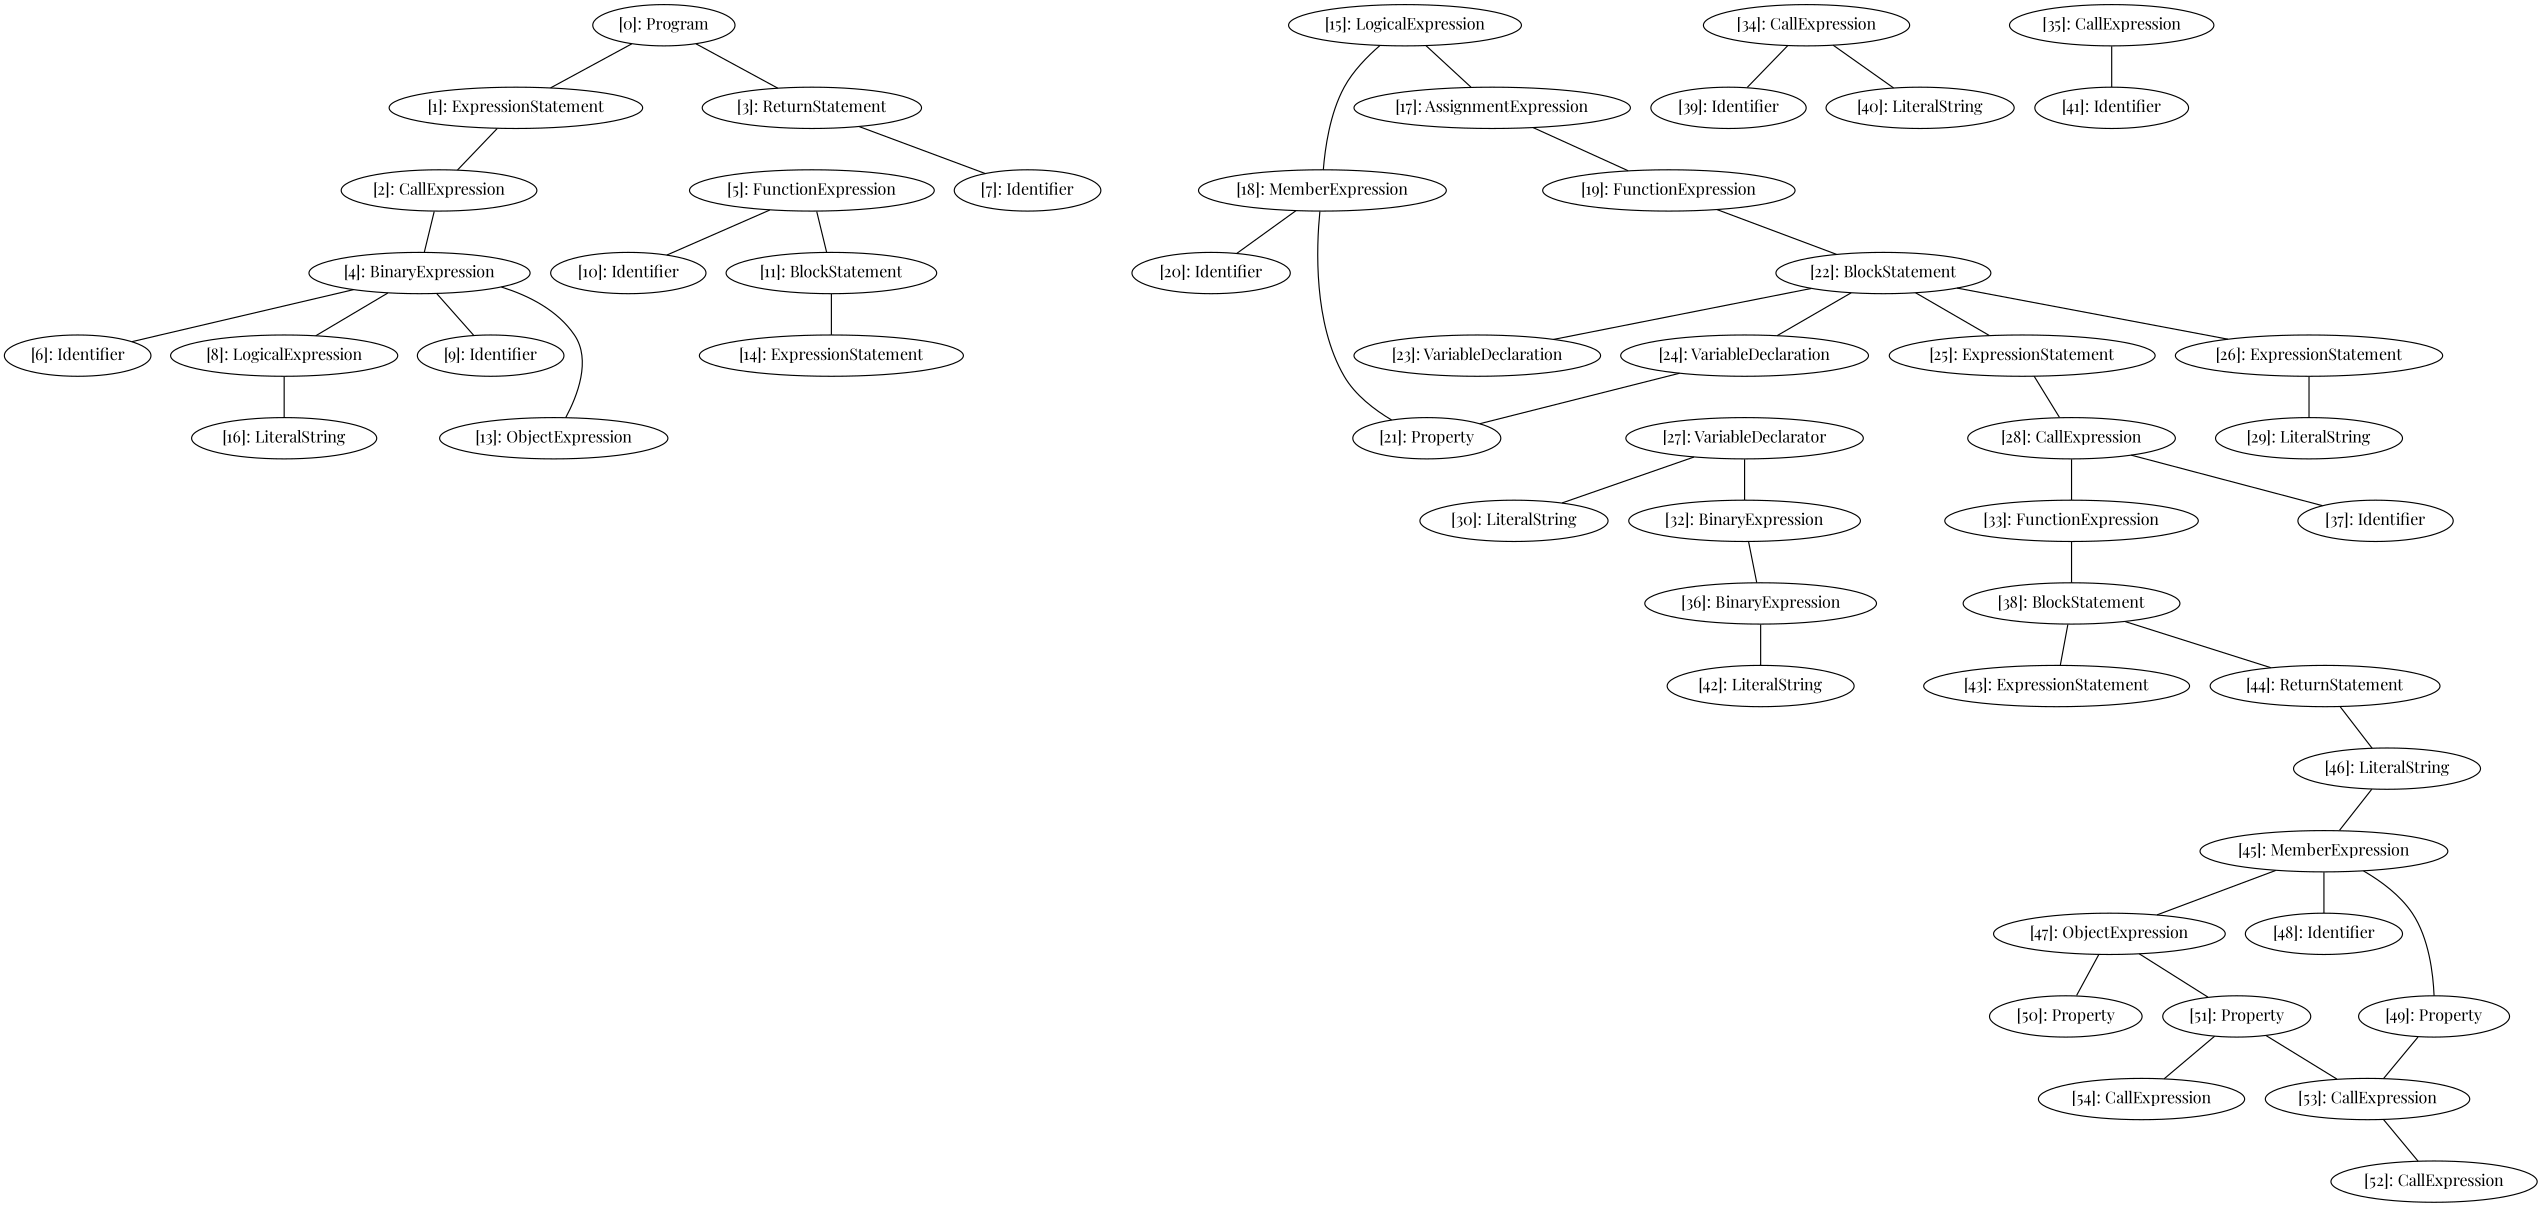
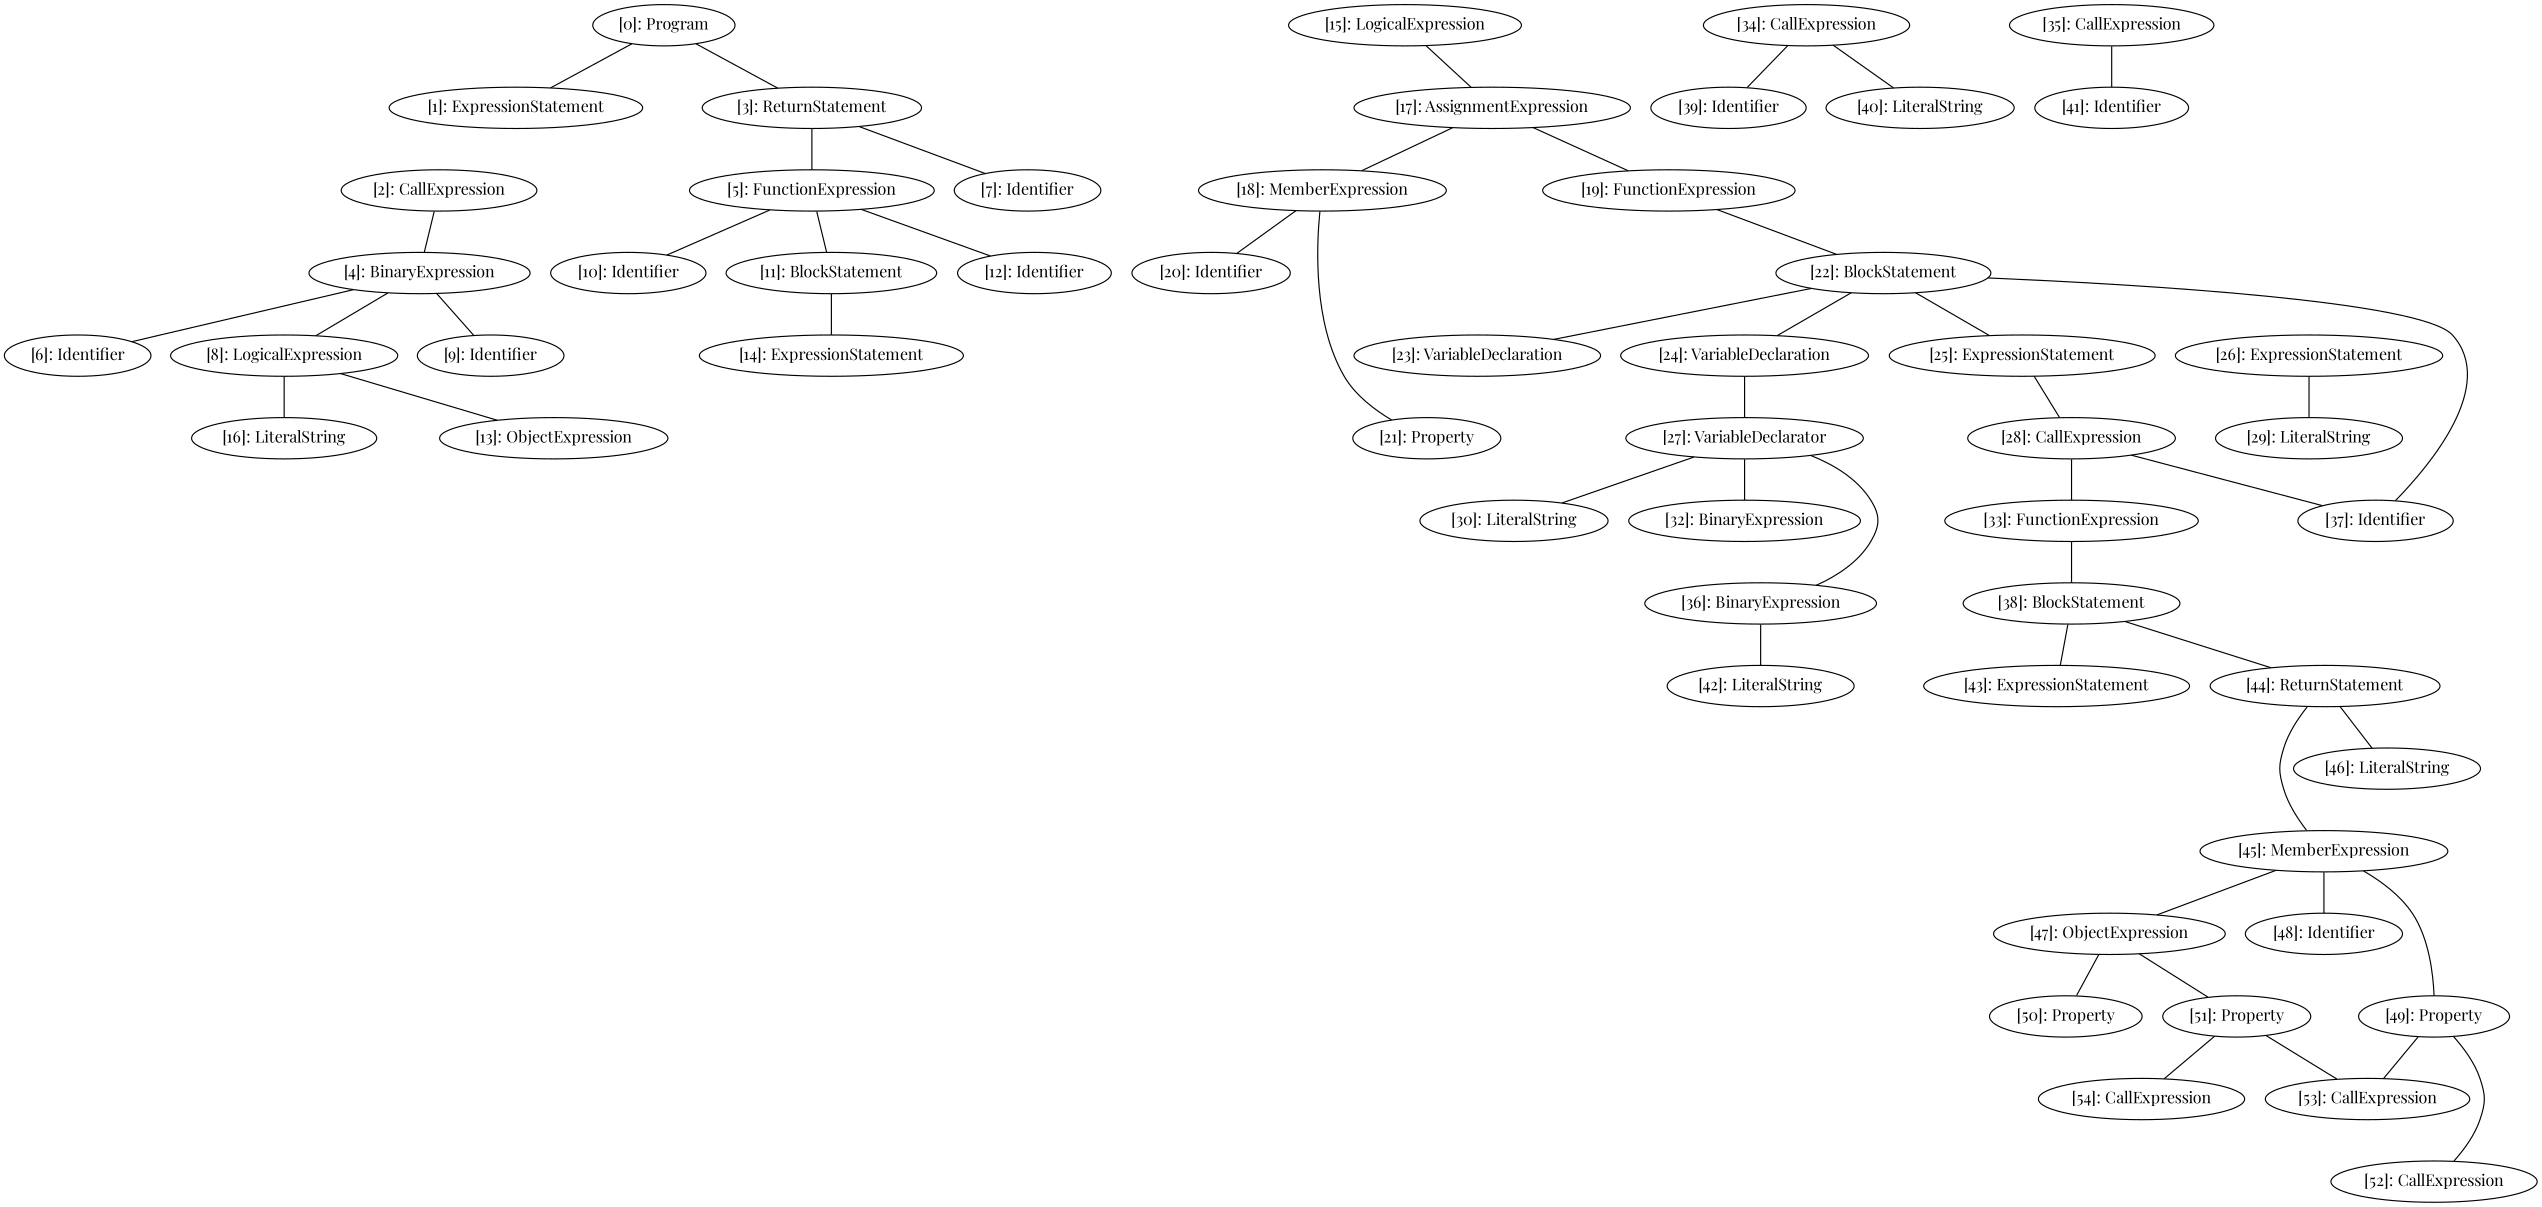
edge "[15]: LogicalExpression" -- "[18]: MemberExpression": now "[17]: AssignmentExpression" -- "[18]: MemberExpression"
edge "[1]: ExpressionStatement" -- "[2]: CallExpression": removed
edge "[3]: ReturnStatement" -- "[5]: FunctionExpression": added
node "[12]: Identifier": added
edge "[22]: BlockStatement" -- "[26]: ExpressionStatement": now "[22]: BlockStatement" -- "[37]: Identifier"
edge "[4]: BinaryExpression" -- "[13]: ObjectExpression": now "[8]: LogicalExpression" -- "[13]: ObjectExpression"
edge "[24]: VariableDeclaration" -- "[21]: Property": now "[24]: VariableDeclaration" -- "[27]: VariableDeclarator"
edge "[32]: BinaryExpression" -- "[36]: BinaryExpression": now "[27]: VariableDeclarator" -- "[36]: BinaryExpression"
edge "[46]: LiteralString" -- "[45]: MemberExpression": now "[44]: ReturnStatement" -- "[45]: MemberExpression"
edge "[53]: CallExpression" -- "[52]: CallExpression": now "[49]: Property" -- "[52]: CallExpression"
